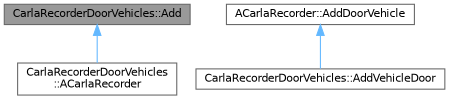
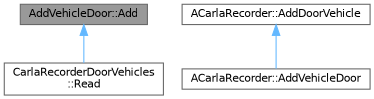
node "CarlaRecorderDoorVehicles::Add": label "CarlaRecorderDoorVehicles::Add" -> "AddVehicleDoor::Add"
node "CarlaRecorderDoorVehicles ::ACarlaRecorder": label "CarlaRecorderDoorVehicles ::ACarlaRecorder" -> "CarlaRecorderDoorVehicles ::Read"
node "CarlaRecorderDoorVehicles::AddVehicleDoor": label "CarlaRecorderDoorVehicles::AddVehicleDoor" -> "ACarlaRecorder::AddVehicleDoor"
